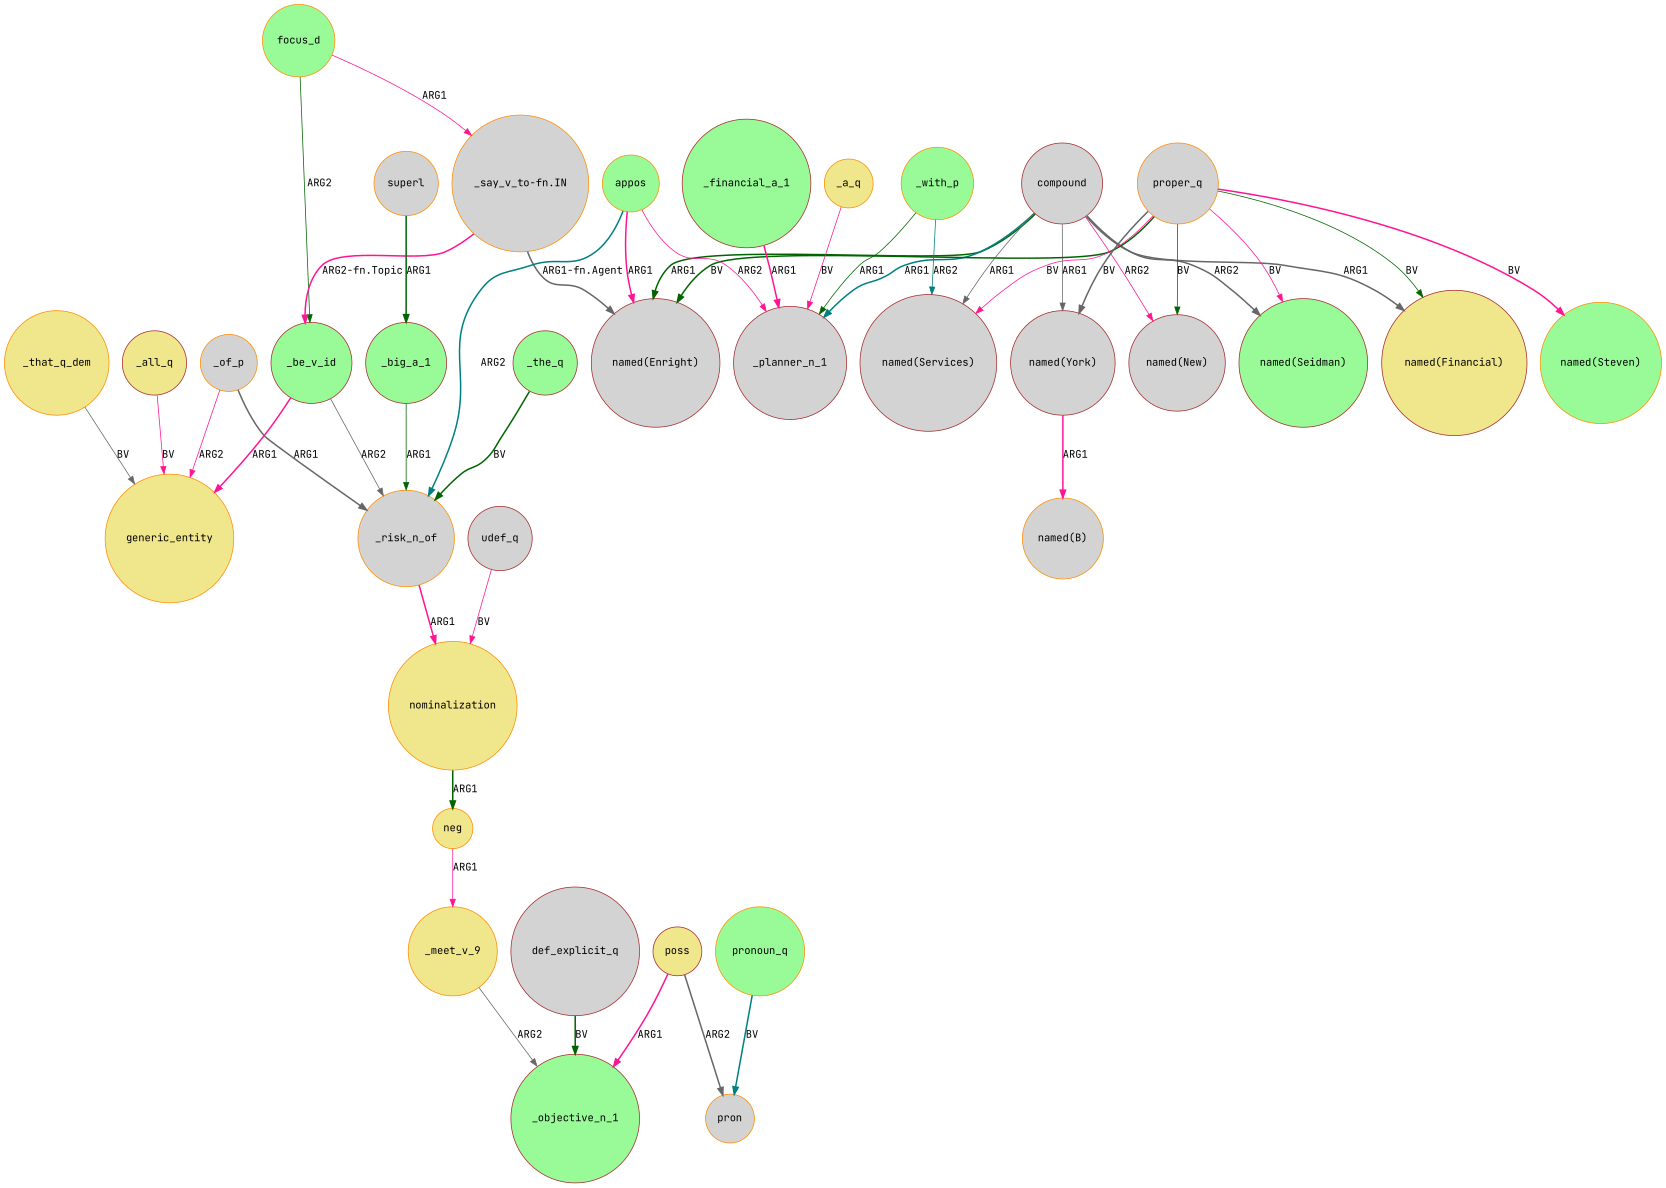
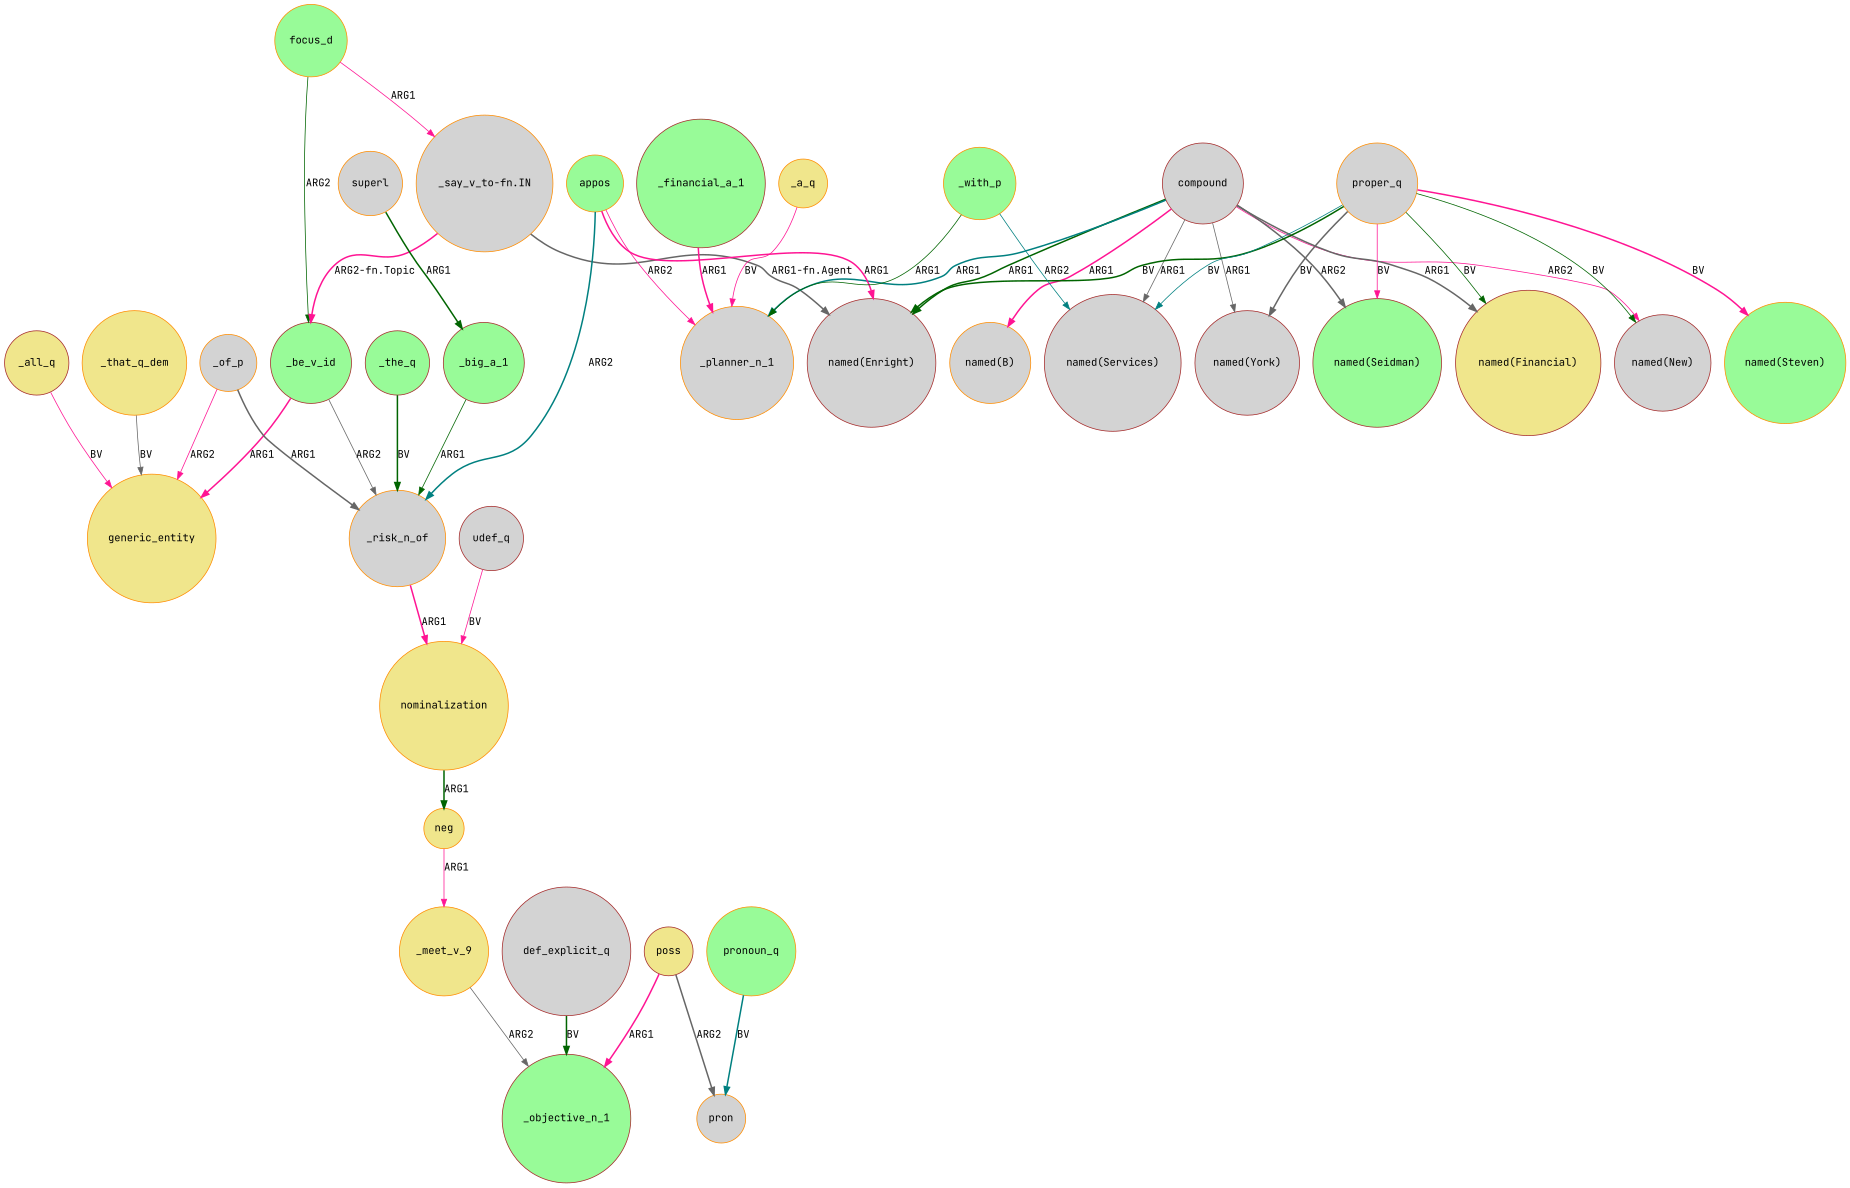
edge "proper_q" -> "named(Services)": color deeppink -> teal
node "_planner_n_1": color brown -> darkorange
edge "named(York)" -> "named(B)": now "compound" -> "named(B)"
